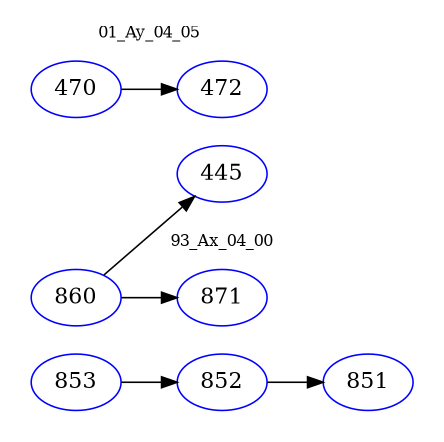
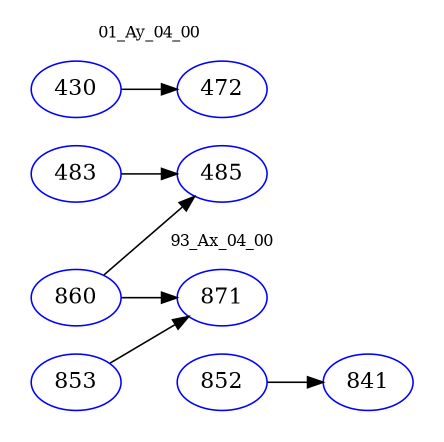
cluster "01_Ay_04_05": label "01_Ay_04_05" -> "01_Ay_04_00"
node "470": label "470" -> "430"
node "483": added
node "445": label "445" -> "485"
edge "853" -> "852": now "853" -> "871"
node "851": label "851" -> "841"
